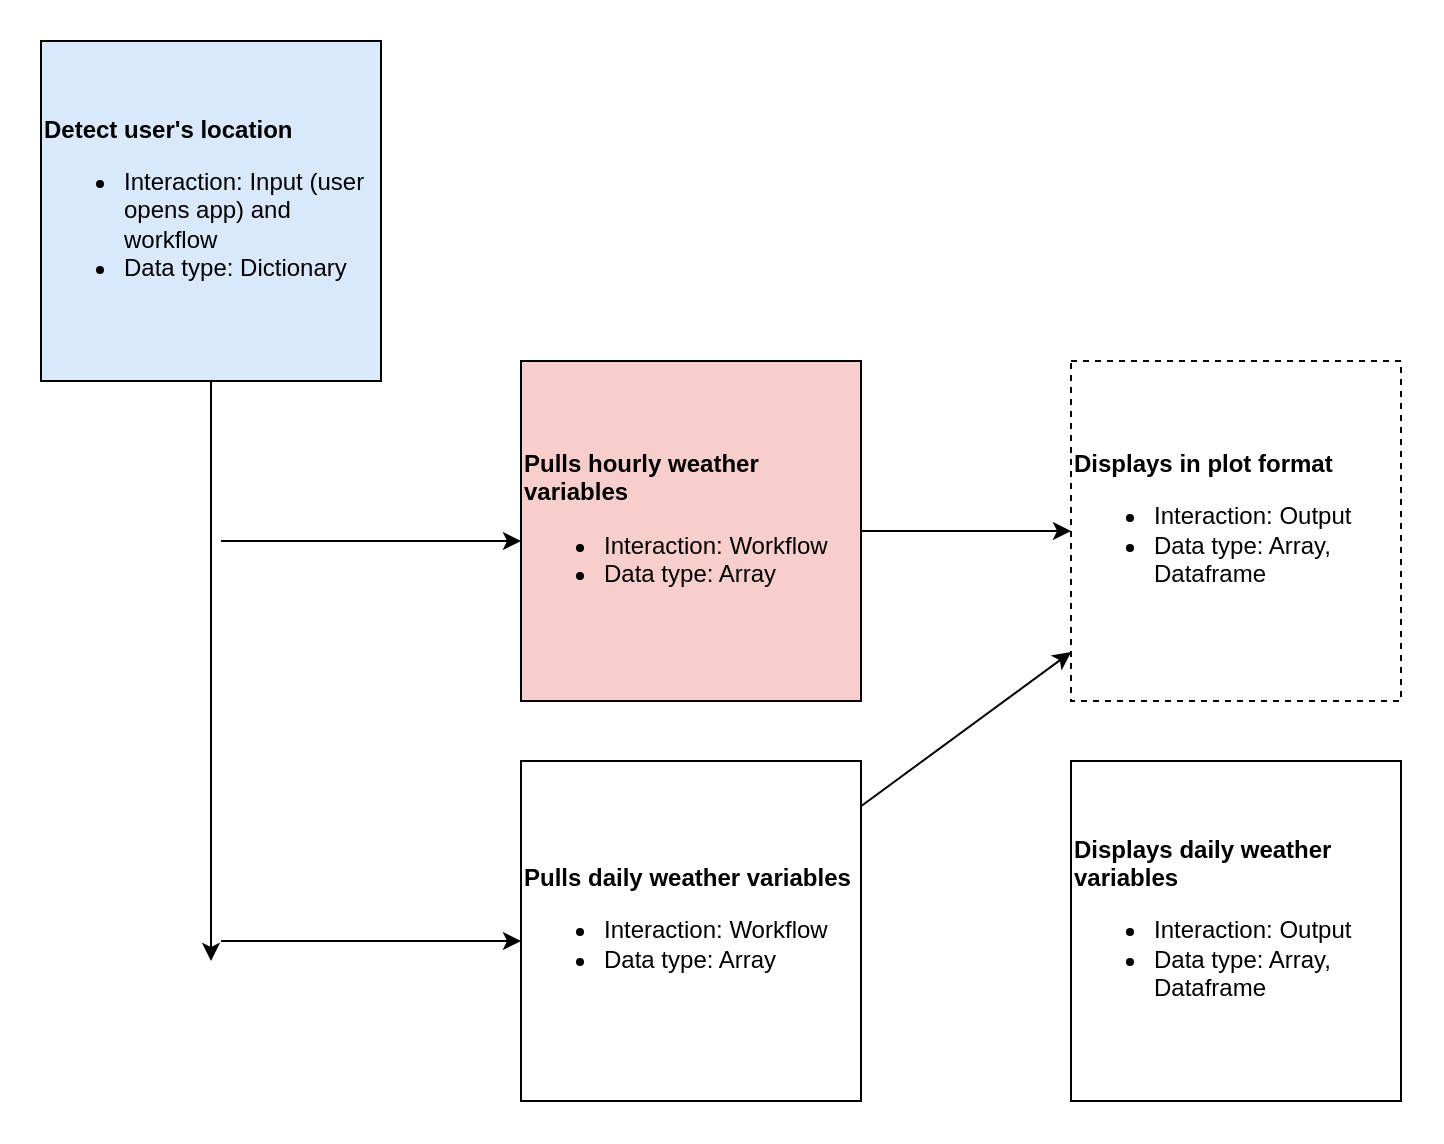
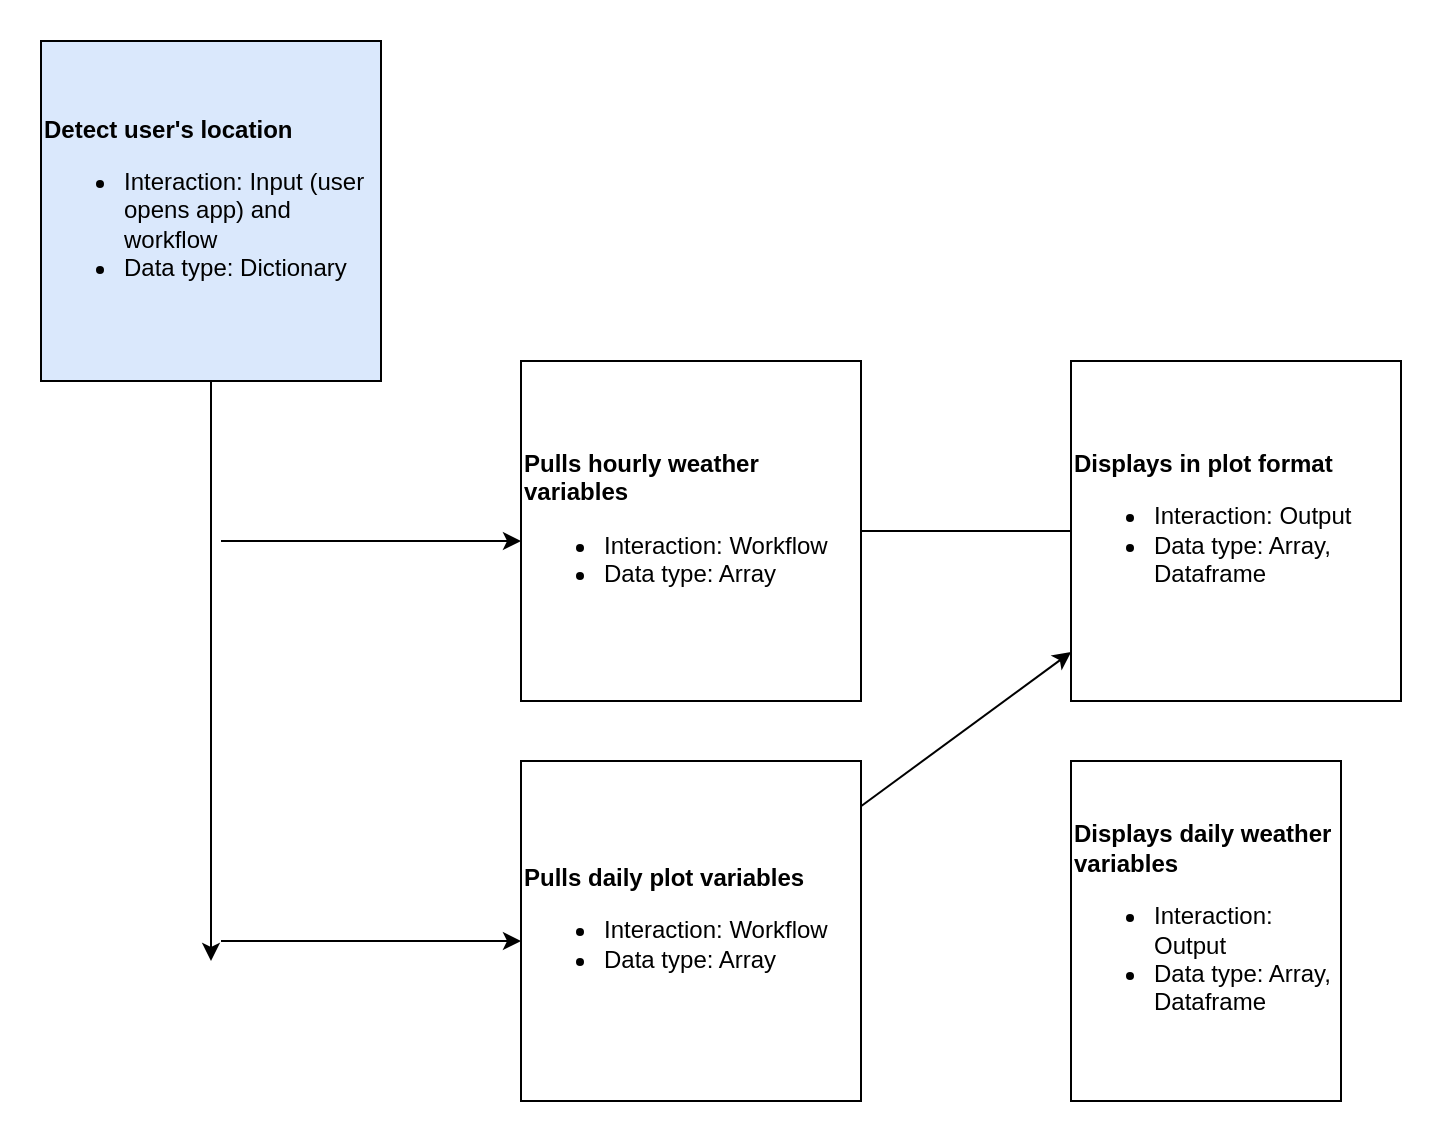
node "Pulls hourly weather variables Interaction: Workflow Data type: Array": fillcolor #f8cecc -> #ffffff
edge "Pulls hourly weather variables Interaction: Workflow Data type: Array" -> "Displays in plot format Interaction: Output Data type: Array, Dataframe": arrowhead classic -> none
node "Displays in plot format Interaction: Output Data type: Array, Dataframe": style dashed -> solid
node "Pulls daily weather variables Interaction: Workflow Data type: Array": label "Pulls daily weather variables Interaction: Workflow Data type: Array" -> "Pulls daily plot variables Interaction: Workflow Data type: Array"
node "Displays daily weather variables Interaction: Output Data type: Array, Dataframe": size 330x340 -> 270x340
